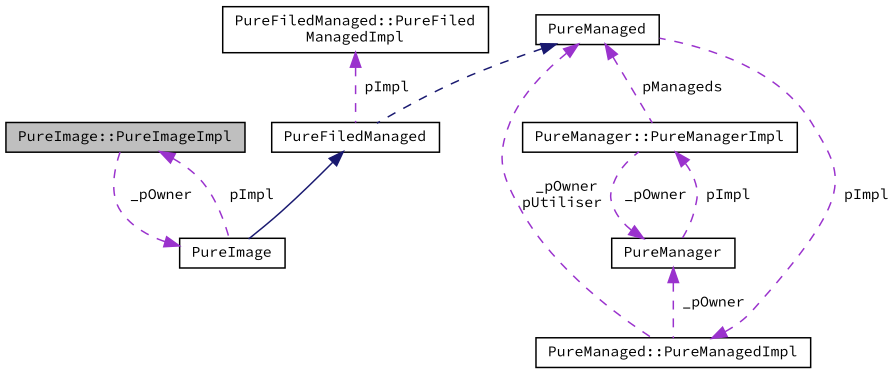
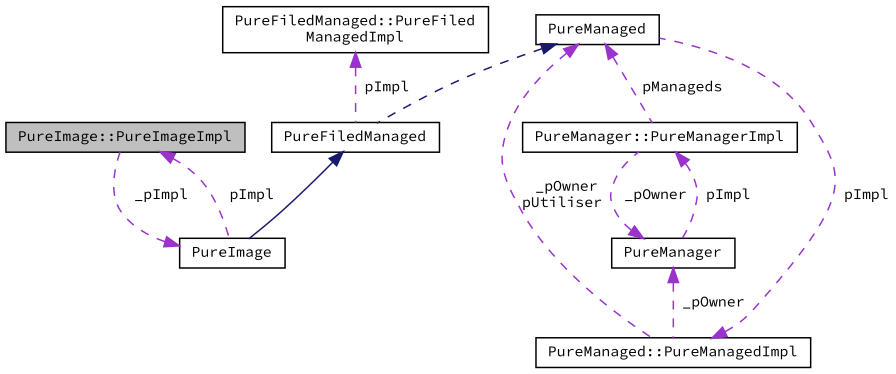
edge "PureImage::PureImageImpl" -> "PureImage": label " _pOwner" -> " _pImpl"
